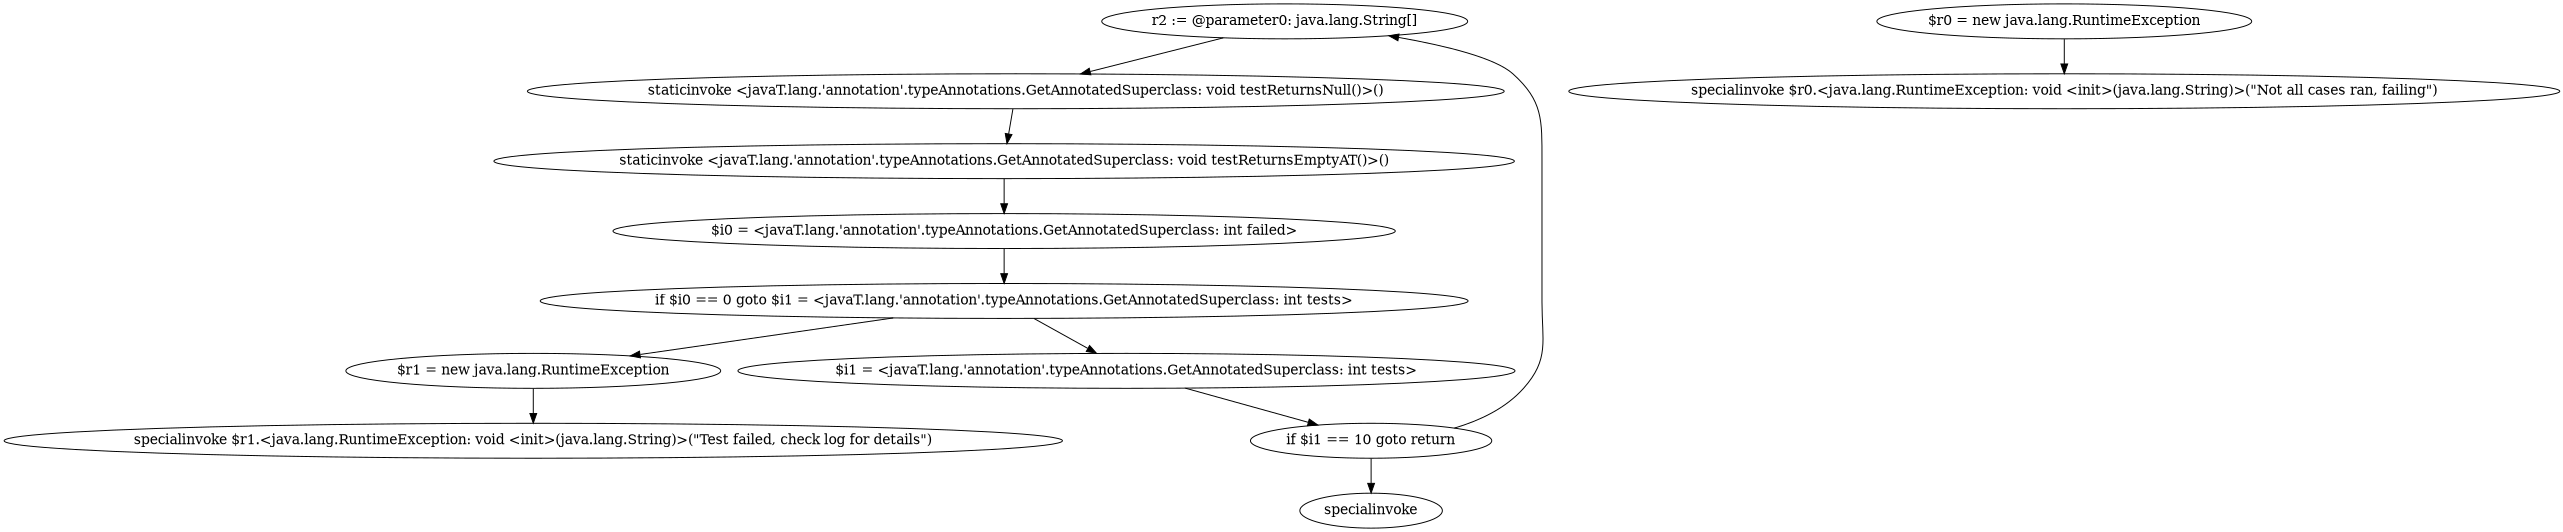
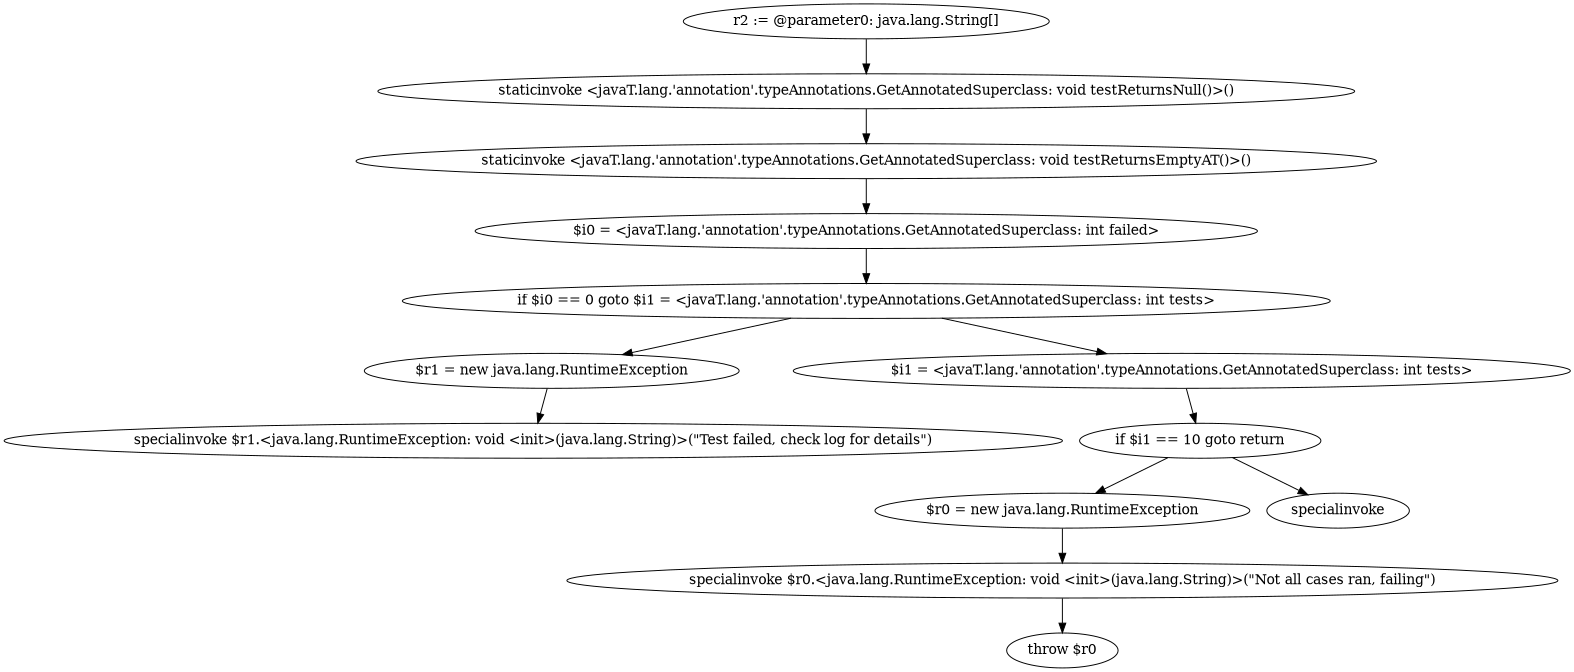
edge "if $i1 == 10 goto return" -> "r2 := @parameter0: java.lang.String[]": now "if $i1 == 10 goto return" -> "$r0 = new java.lang.RuntimeException"
node "throw $r0": added
